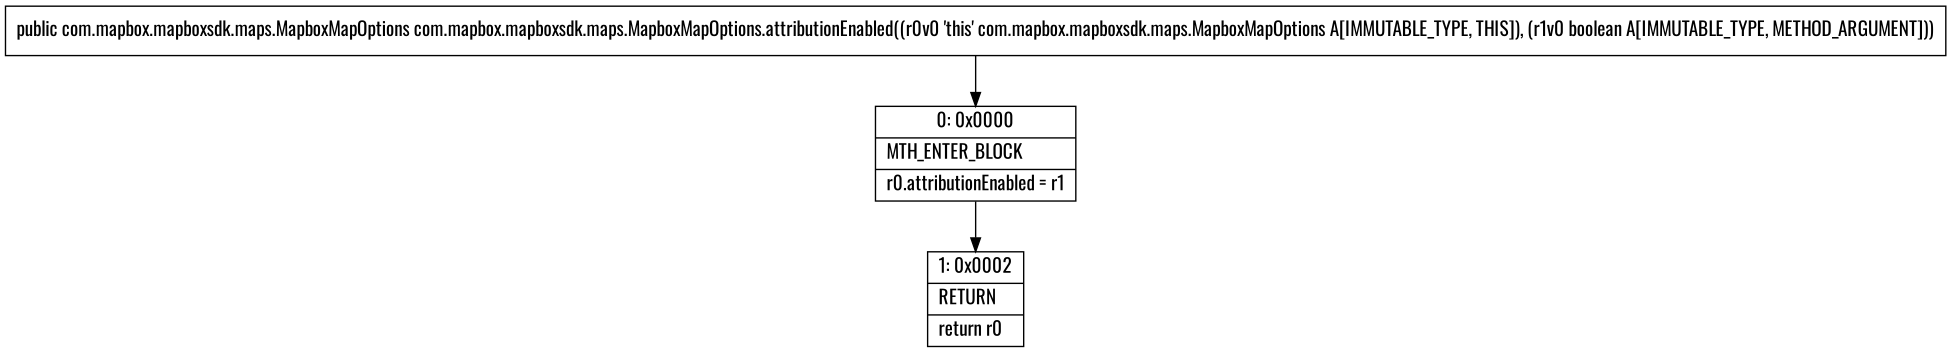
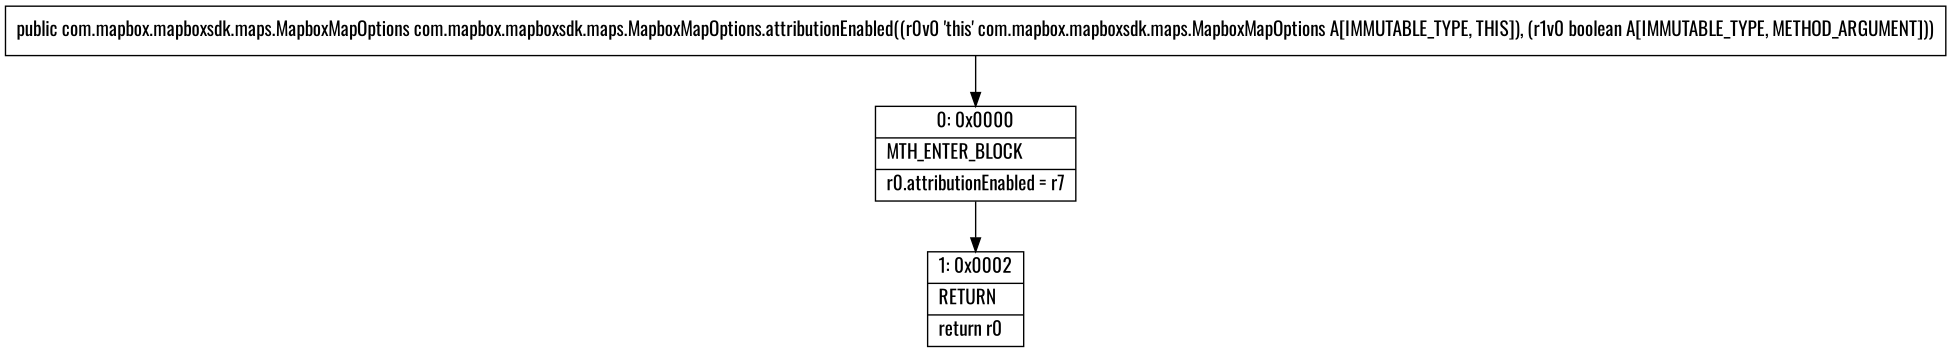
node "0: 0x0000": text "r0.attributionEnabled = r1" -> "r0.attributionEnabled = r7"
